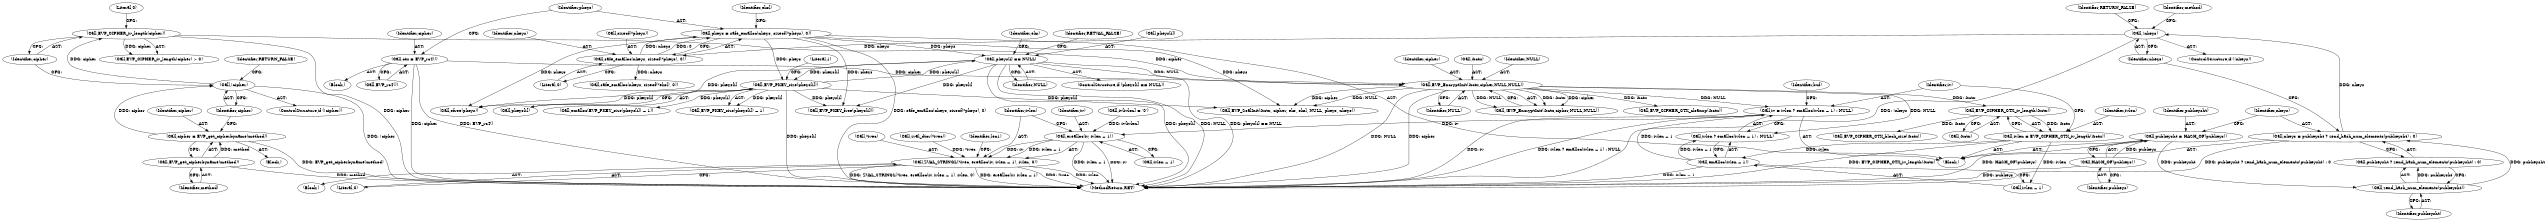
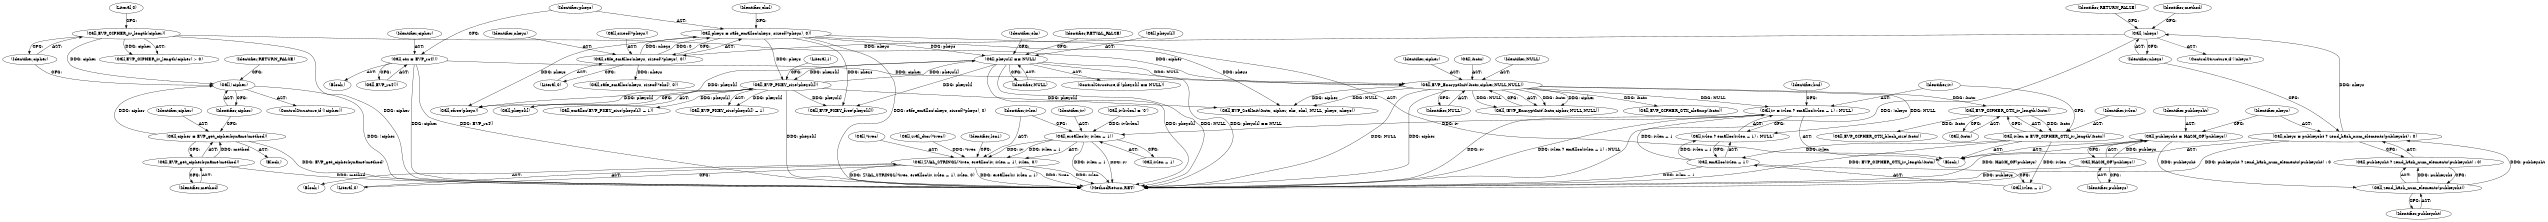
edge "(Call,!cipher)" -> "(Call,EVP_CIPHER_iv_length(cipher))": reversed
